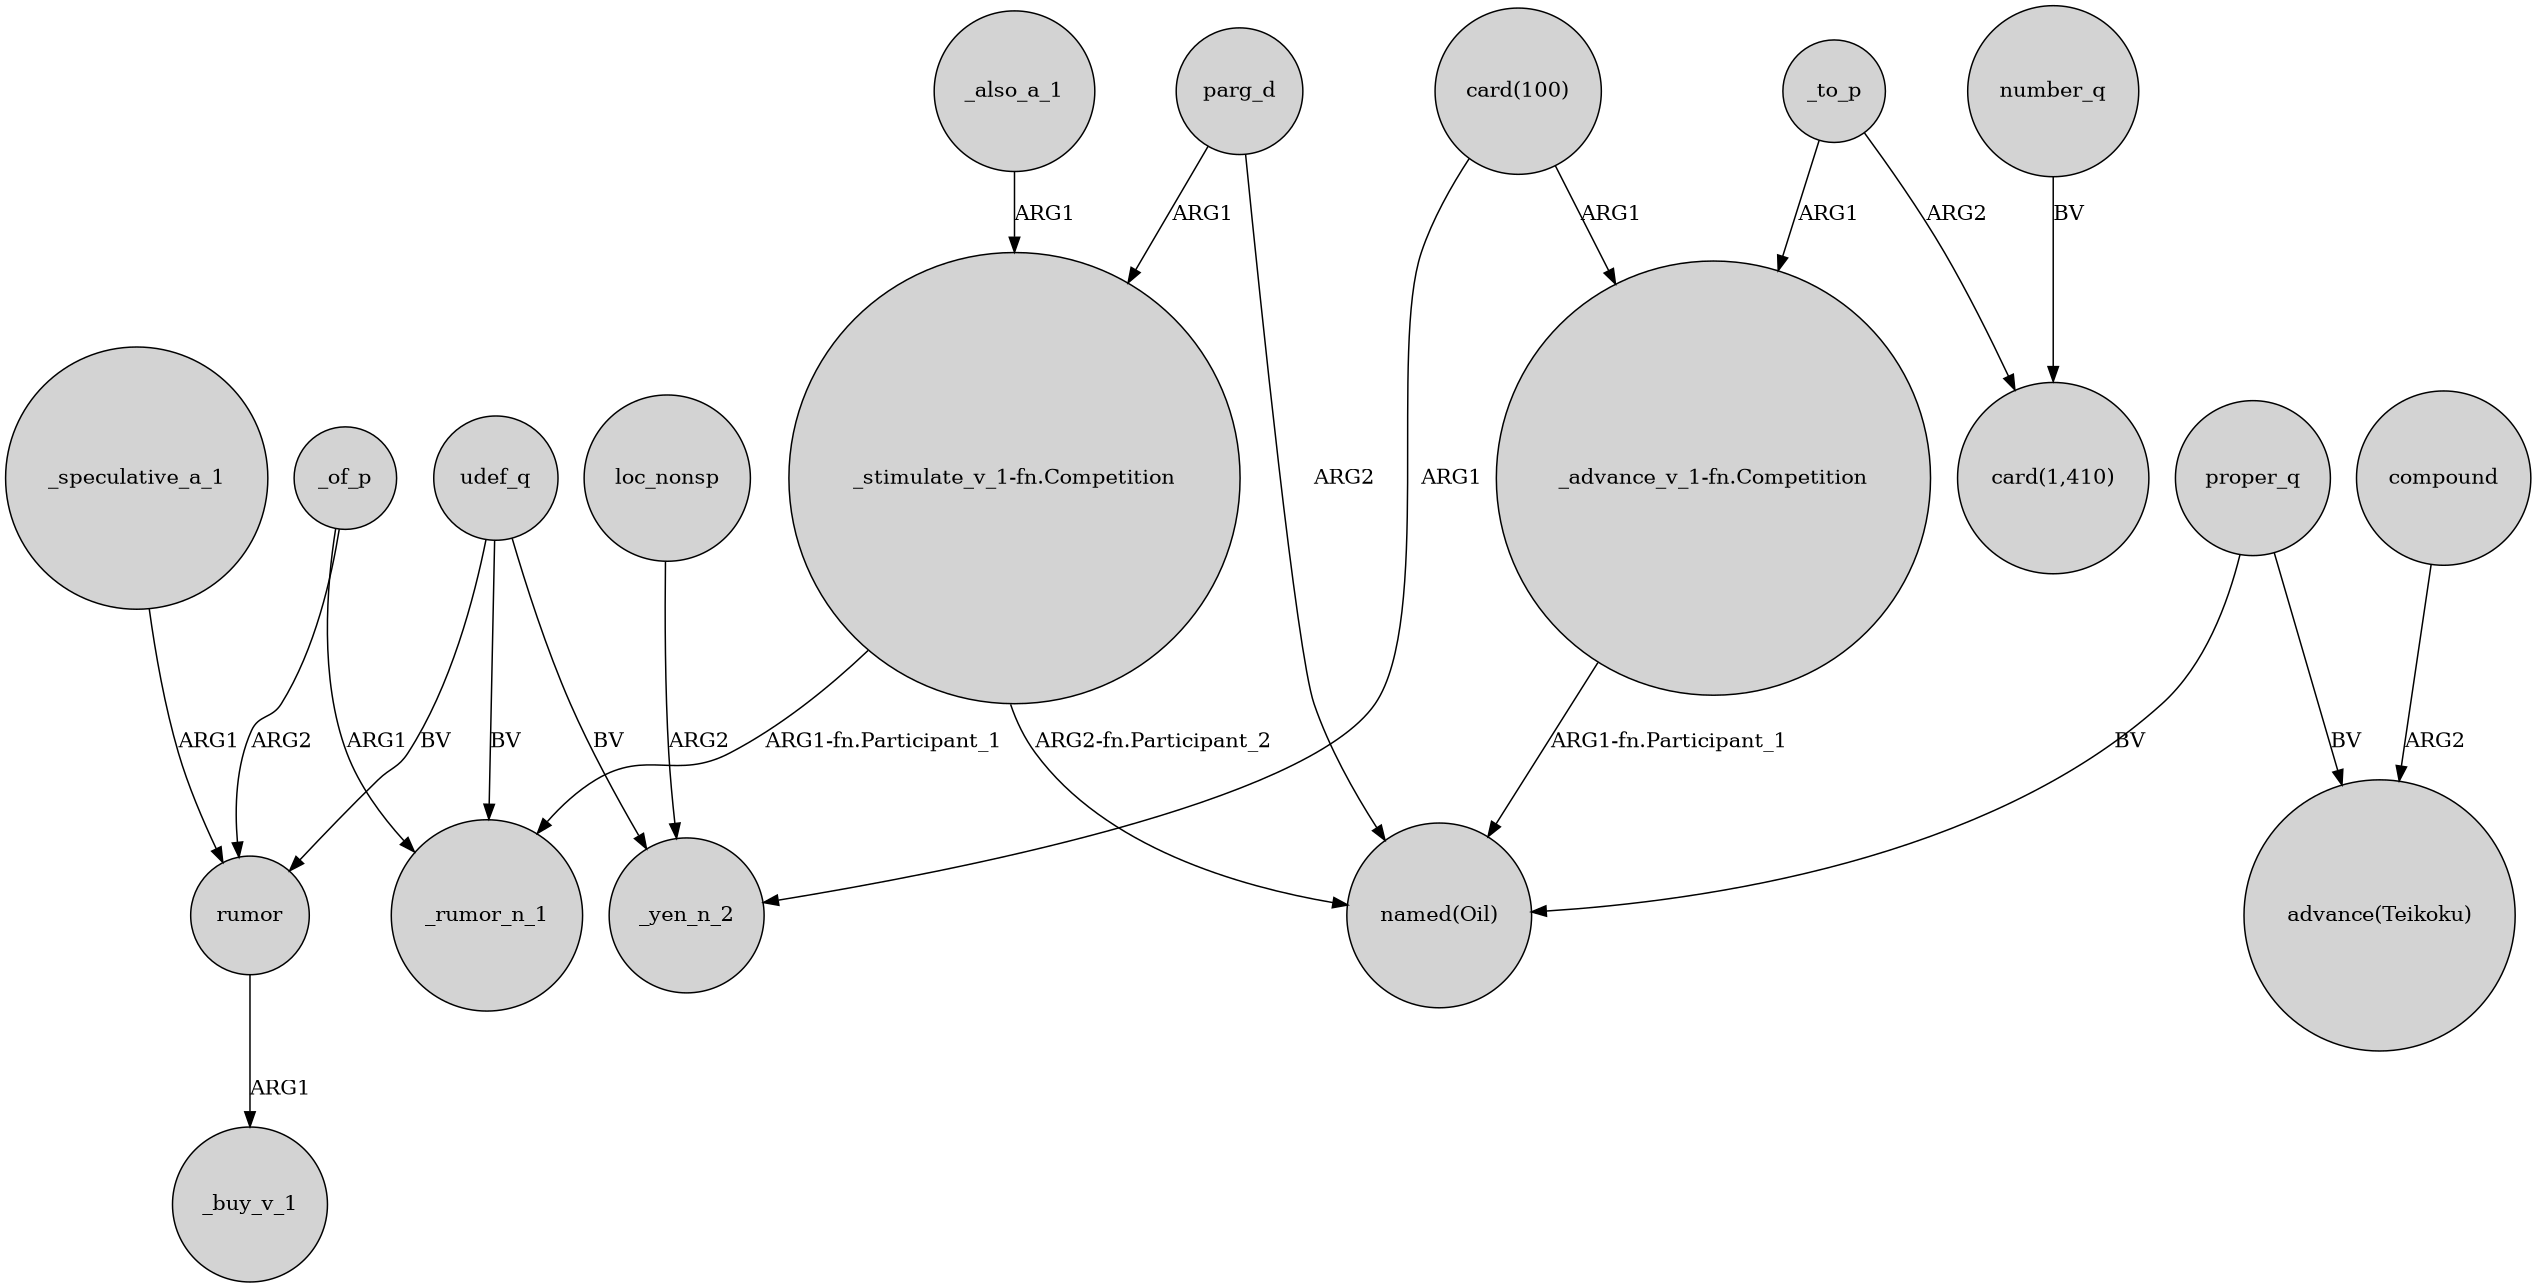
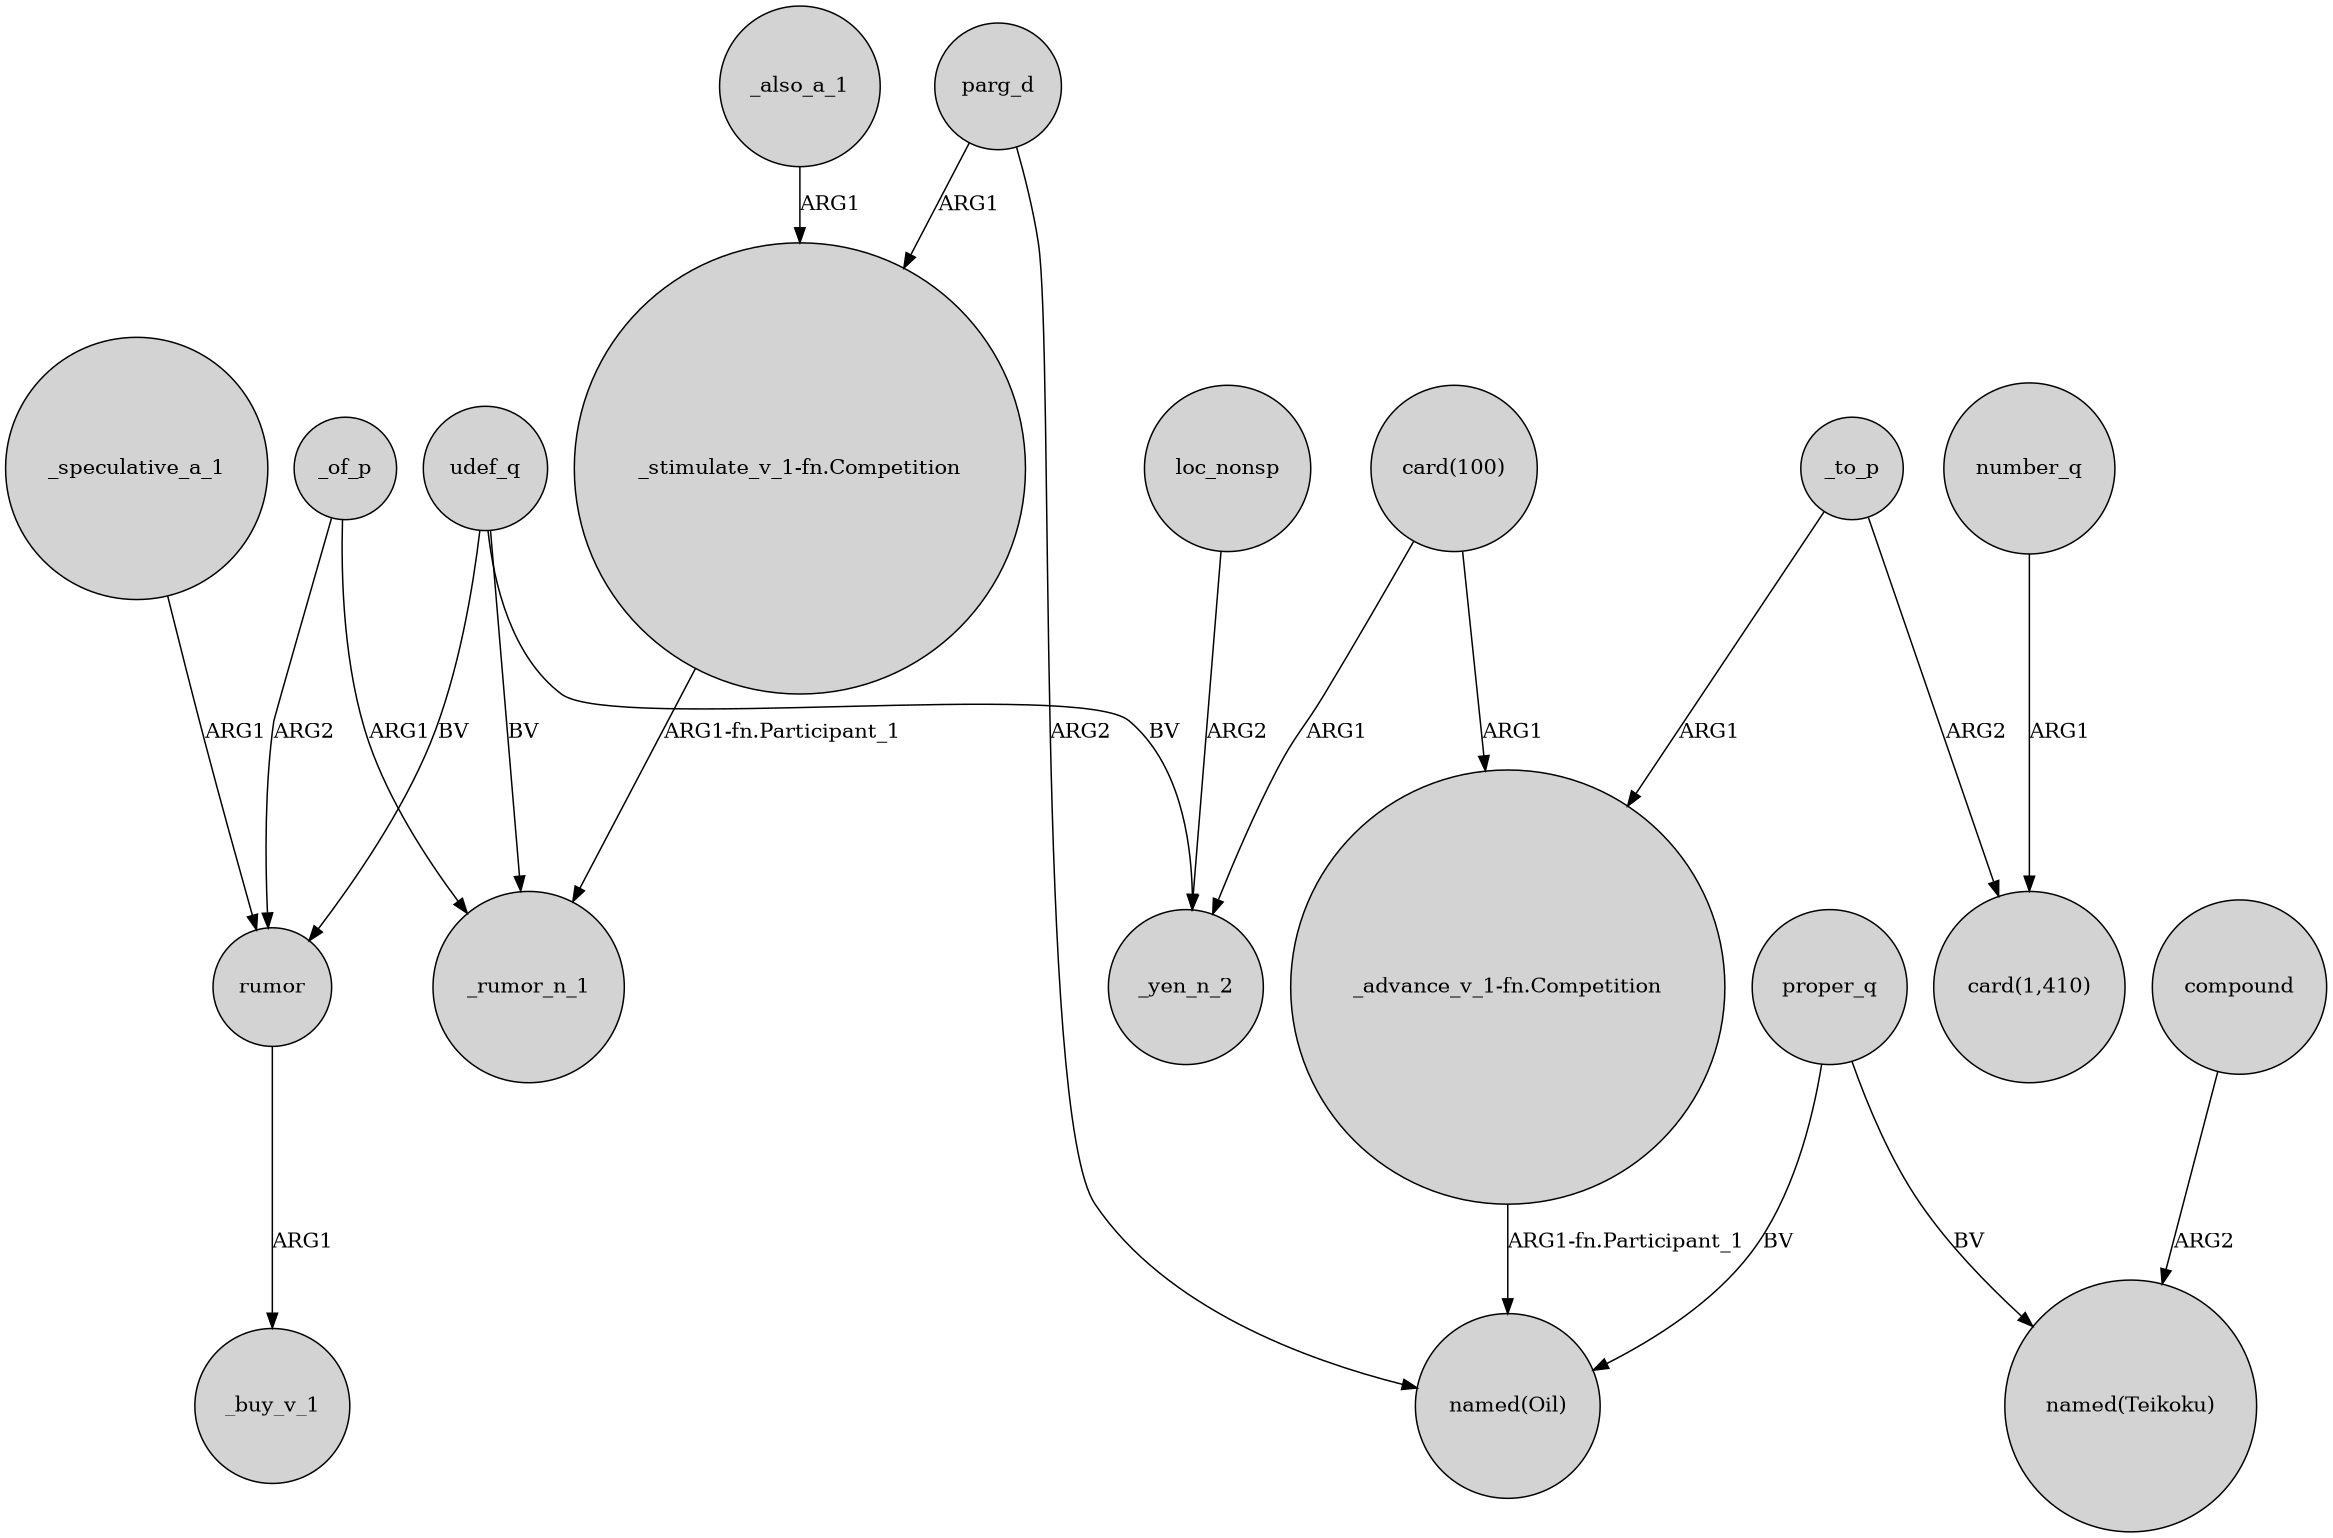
edge "number_q" -> "card(1,410)": label "BV" -> "ARG1"
edge "_stimulate_v_1-fn.Competition" -> "named(Oil)": removed, label "ARG2-fn.Participant_2"
node "advance(Teikoku)": label "advance(Teikoku)" -> "named(Teikoku)"
